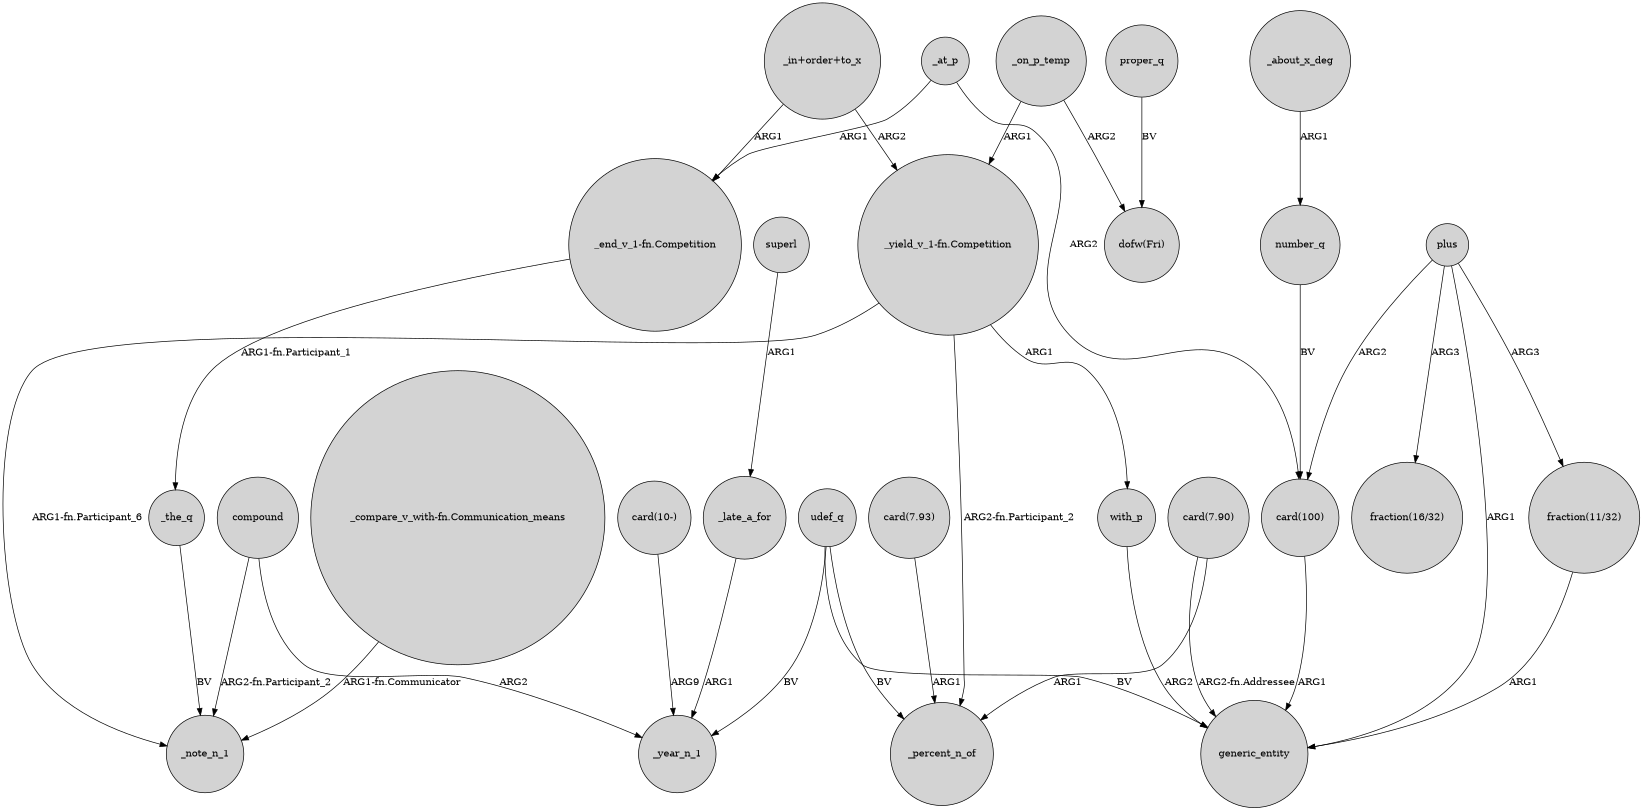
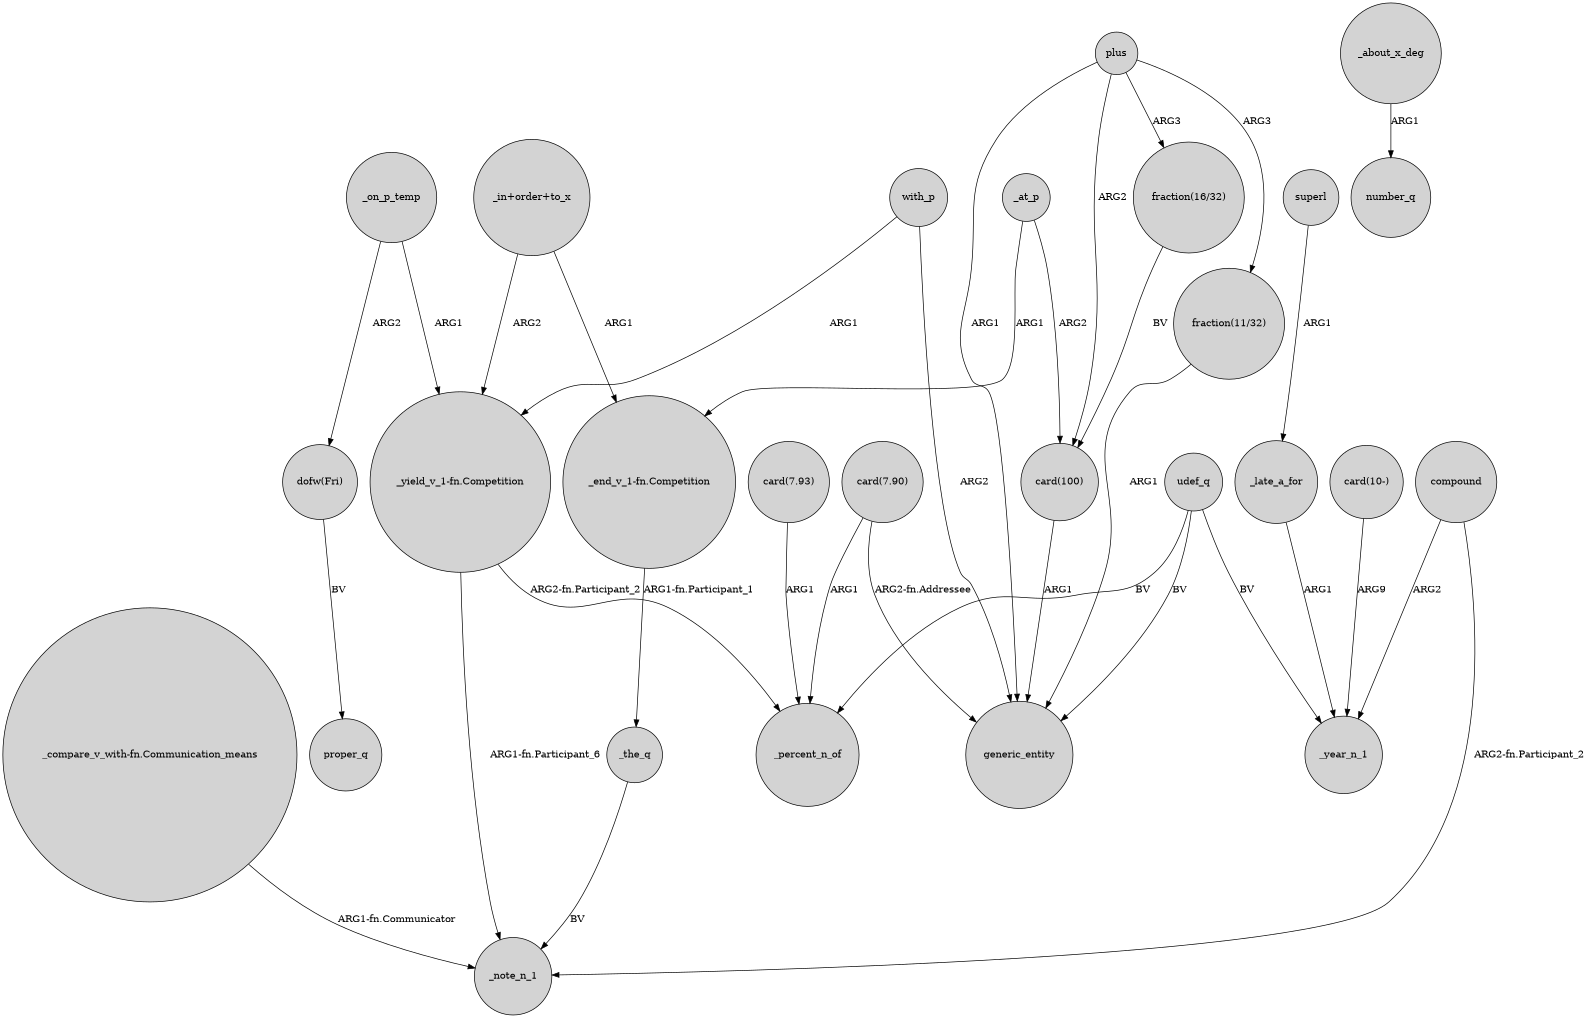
edge "proper_q" -> "dofw(Fri)": reversed
edge "_yield_v_1-fn.Competition" -> "with_p": reversed
edge "number_q" -> "card(100)": now "fraction(16/32)" -> "card(100)"
